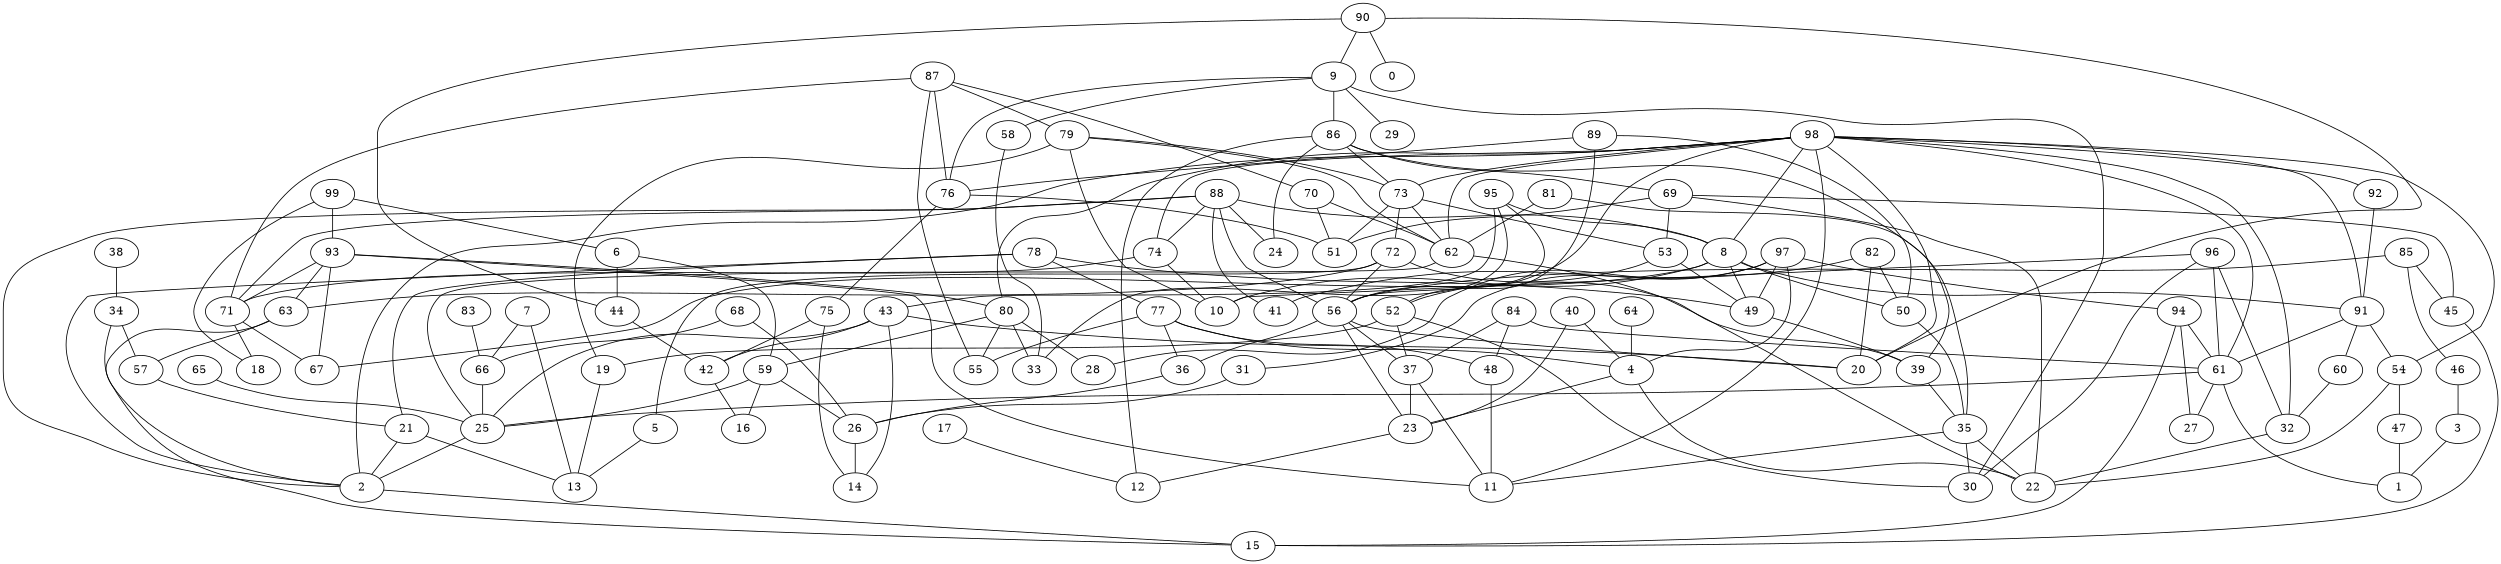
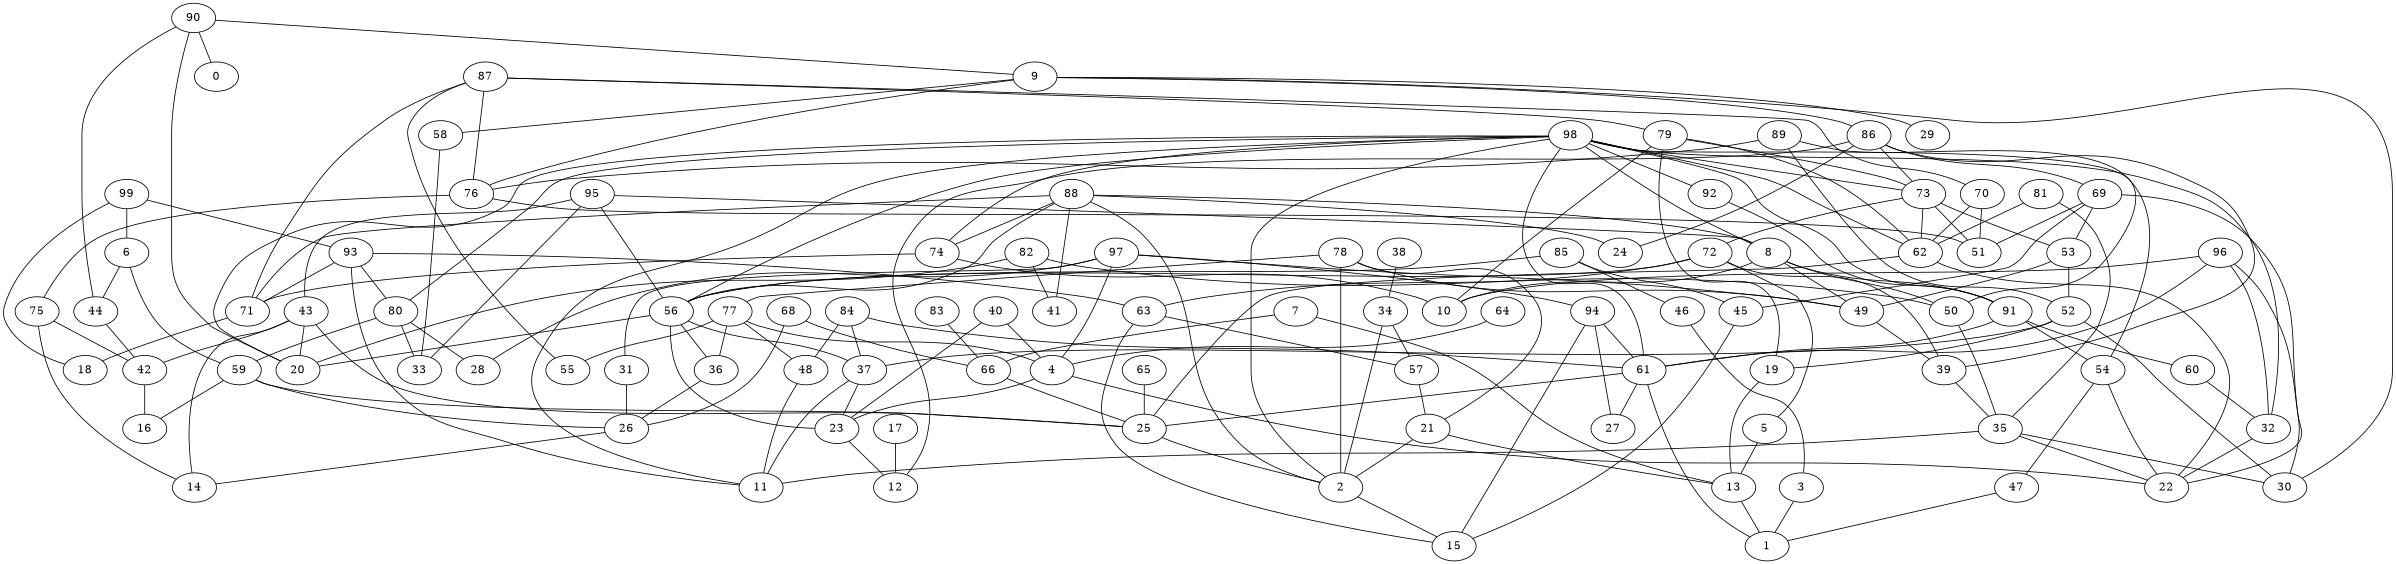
edge "80" -- "55": removed
node "67": removed
edge "13" -- "1": added
